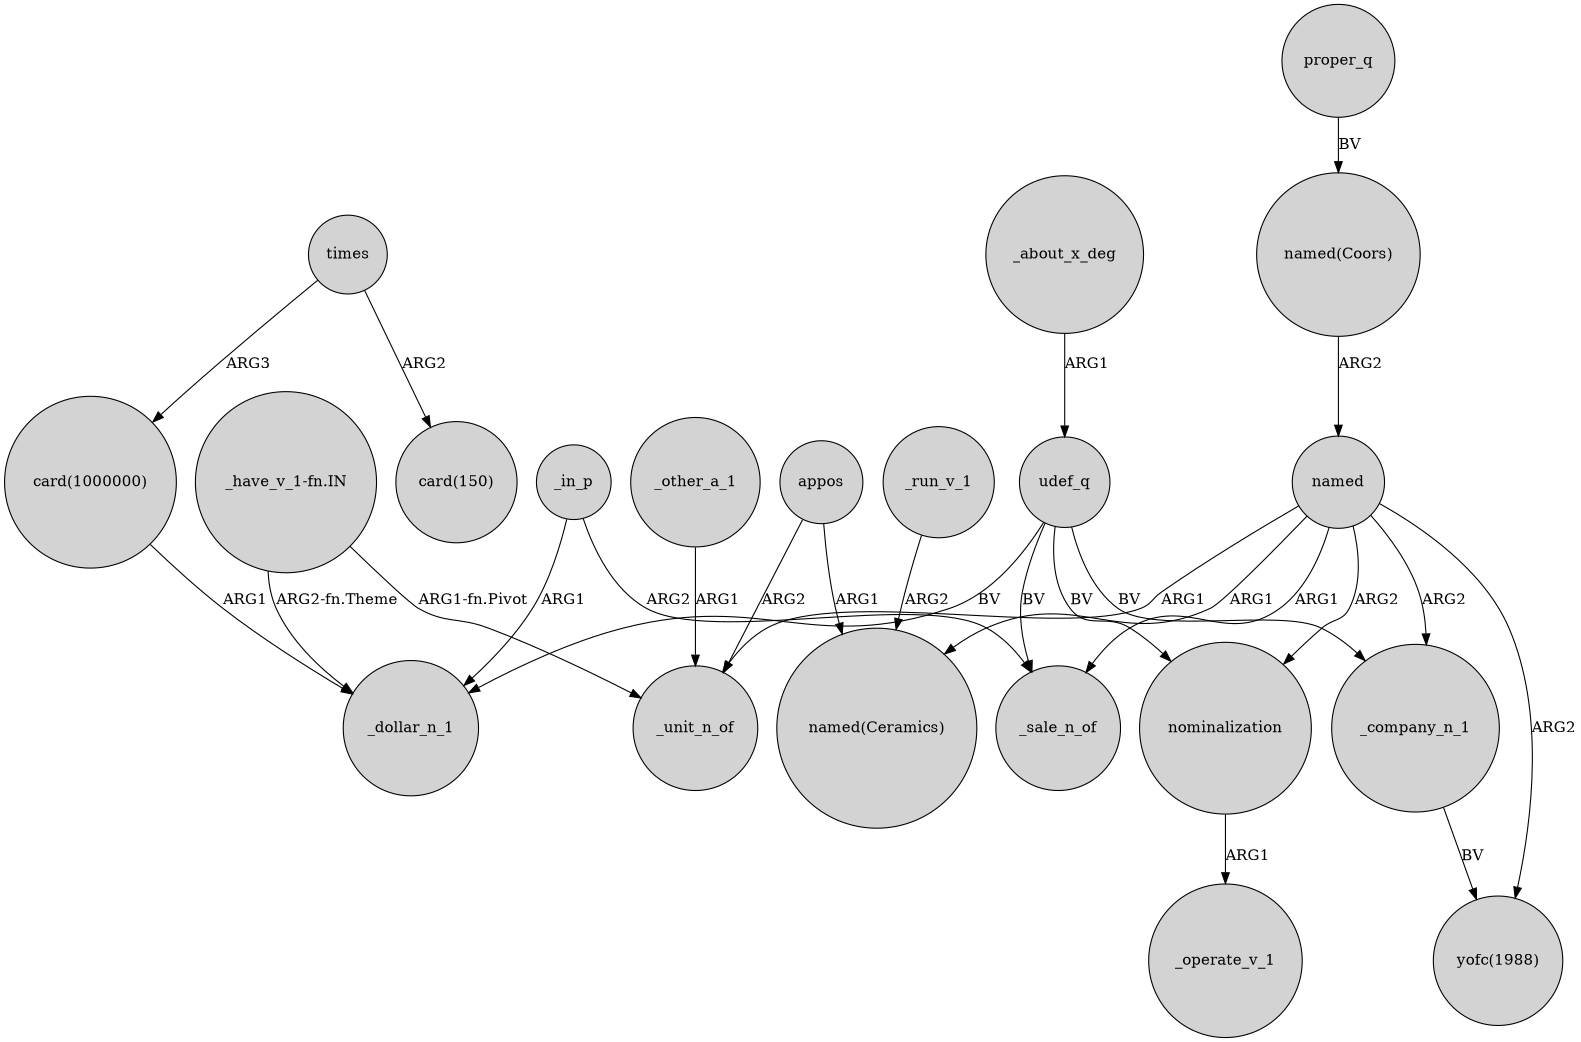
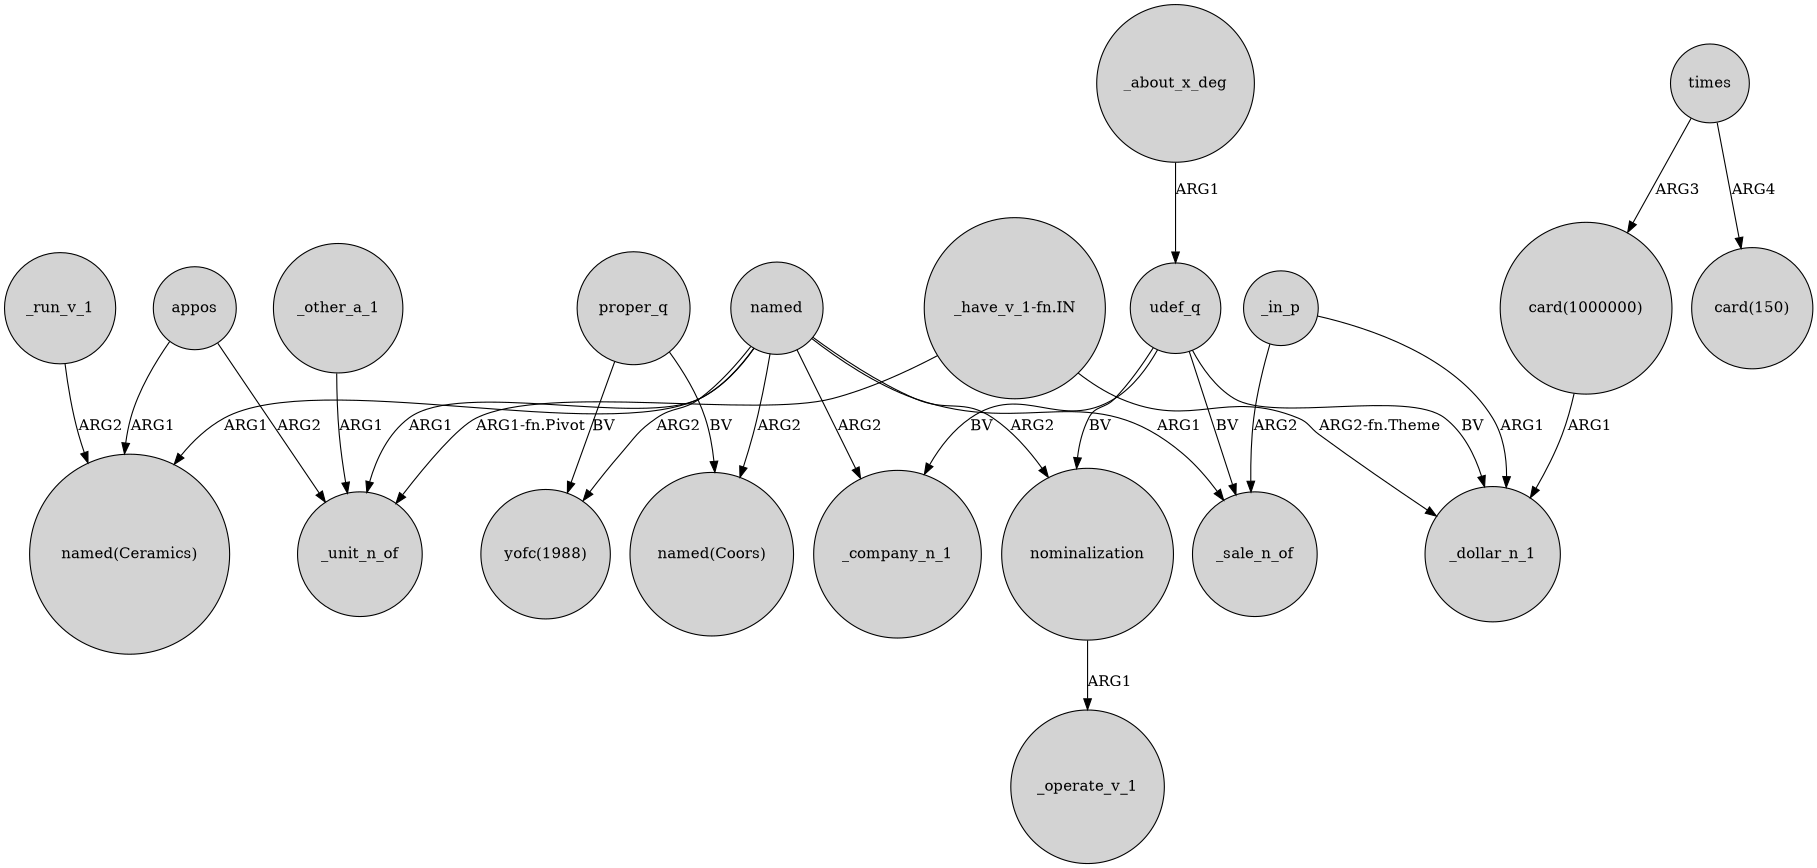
edge "times" -> "card(150)": label "ARG2" -> "ARG4"
edge "named(Coors)" -> "named": reversed
edge "_company_n_1" -> "yofc(1988)": now "proper_q" -> "yofc(1988)"
